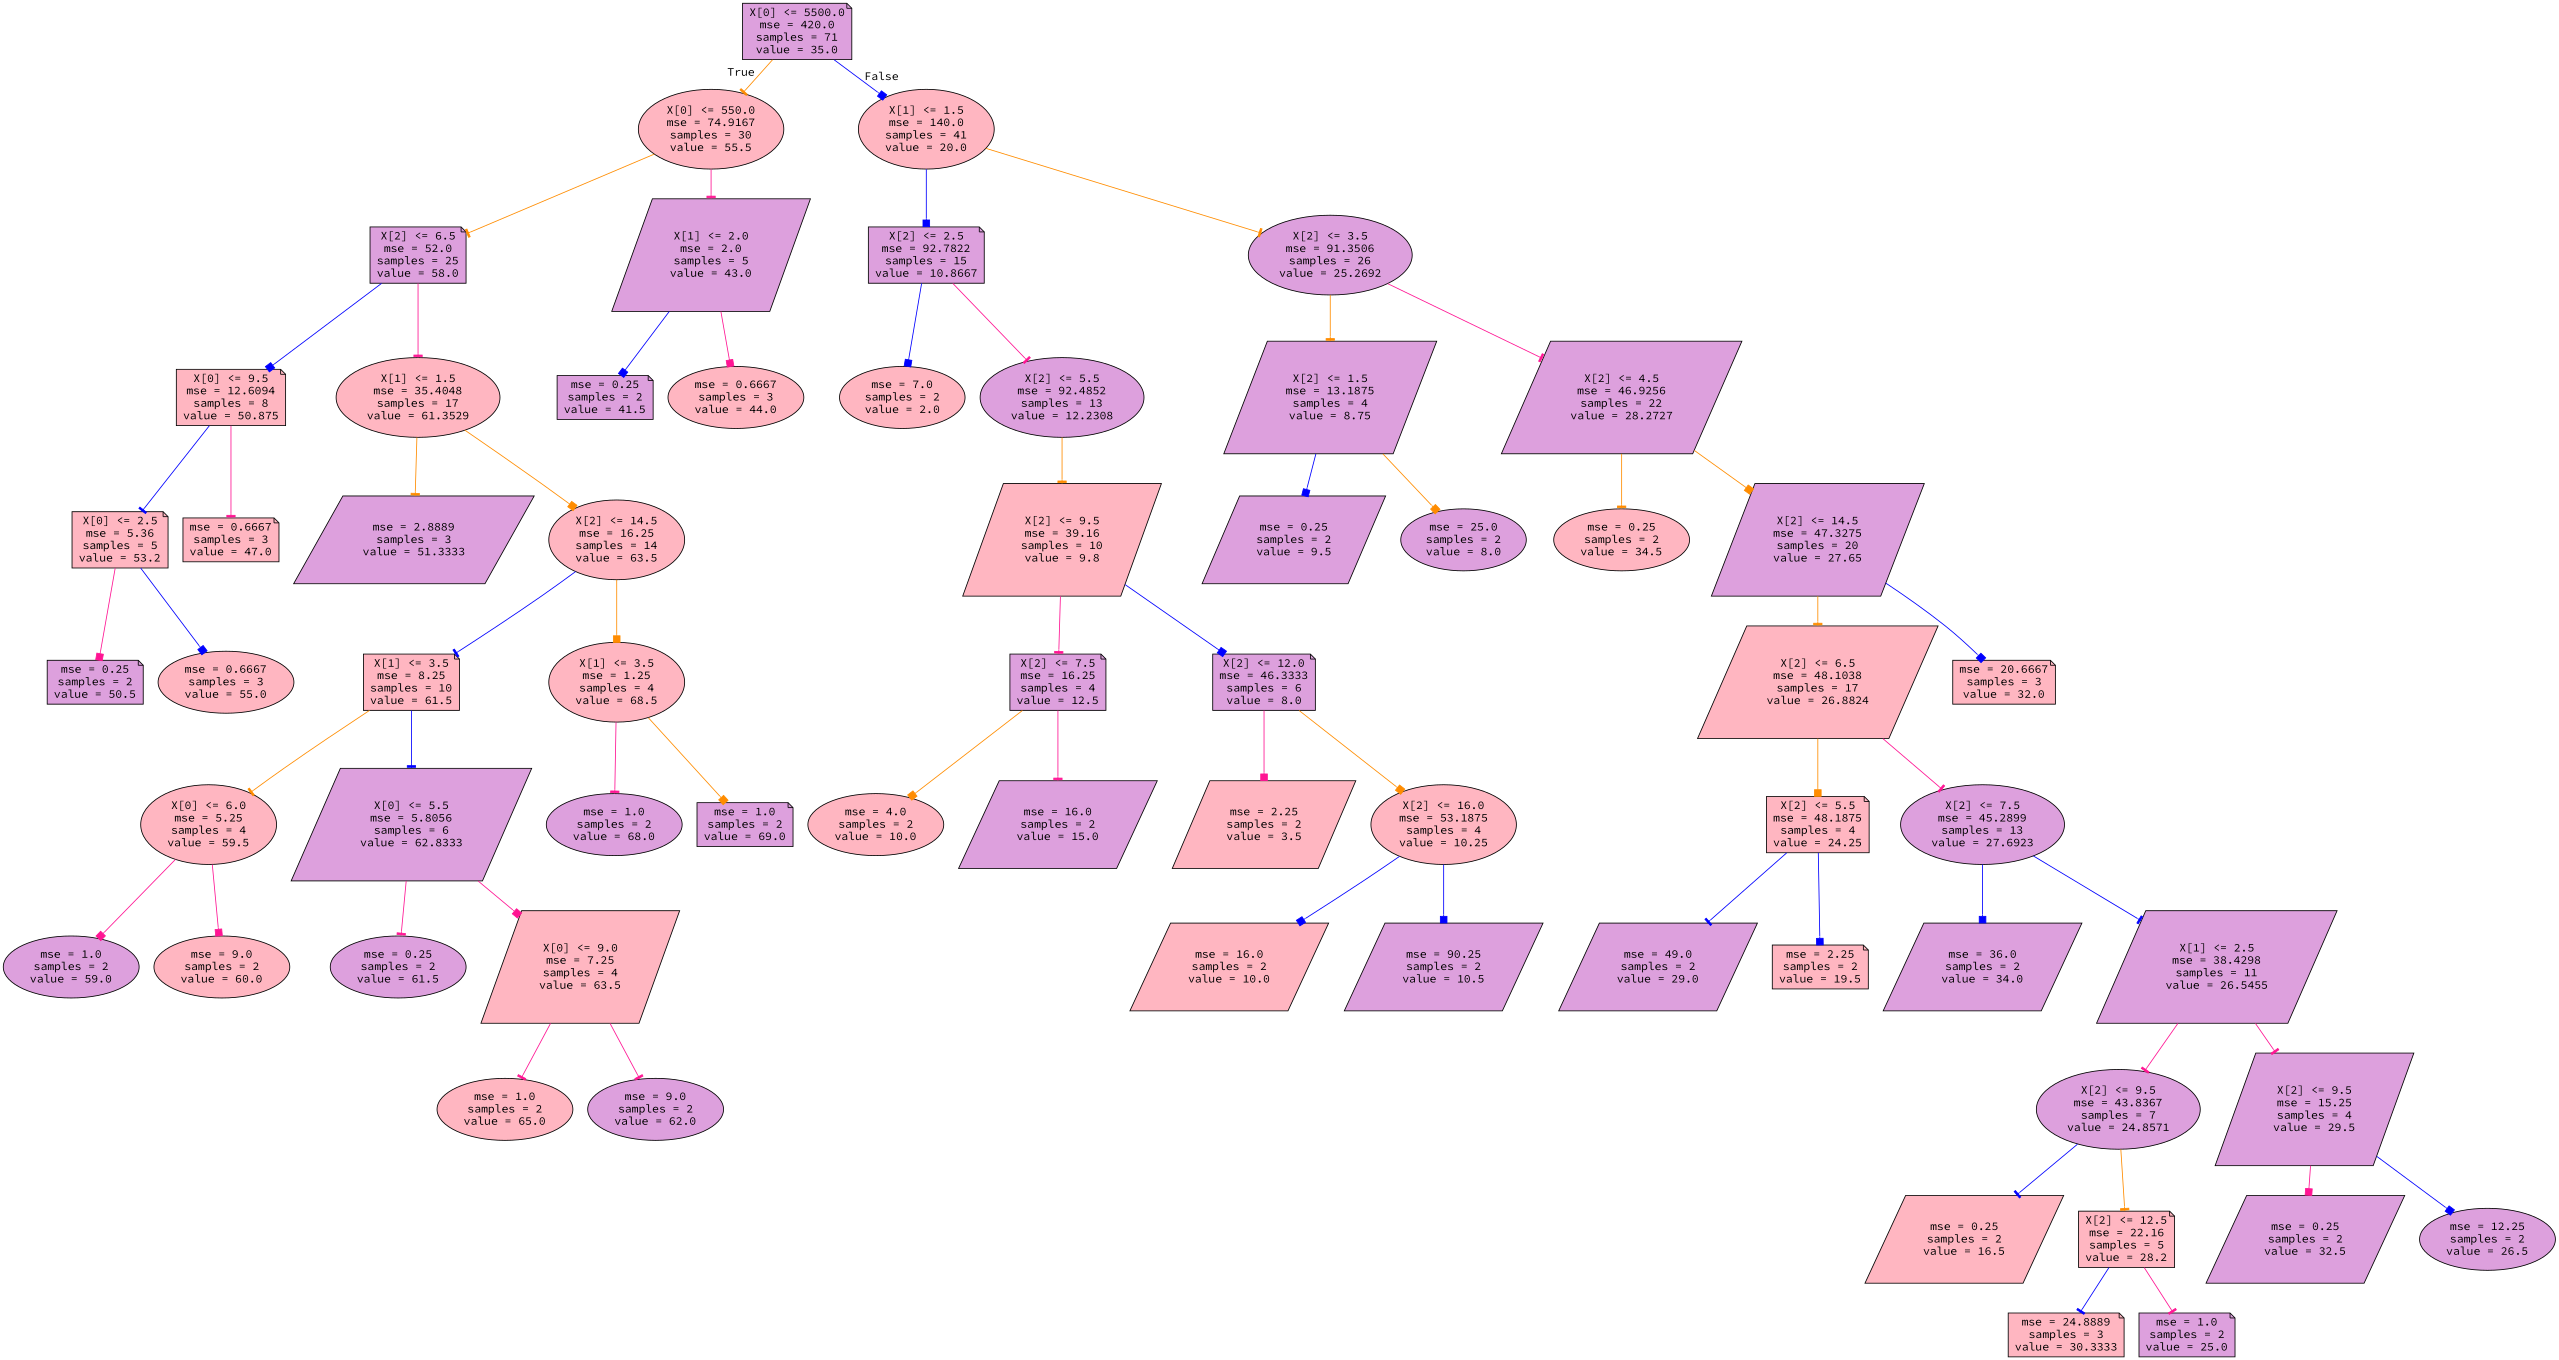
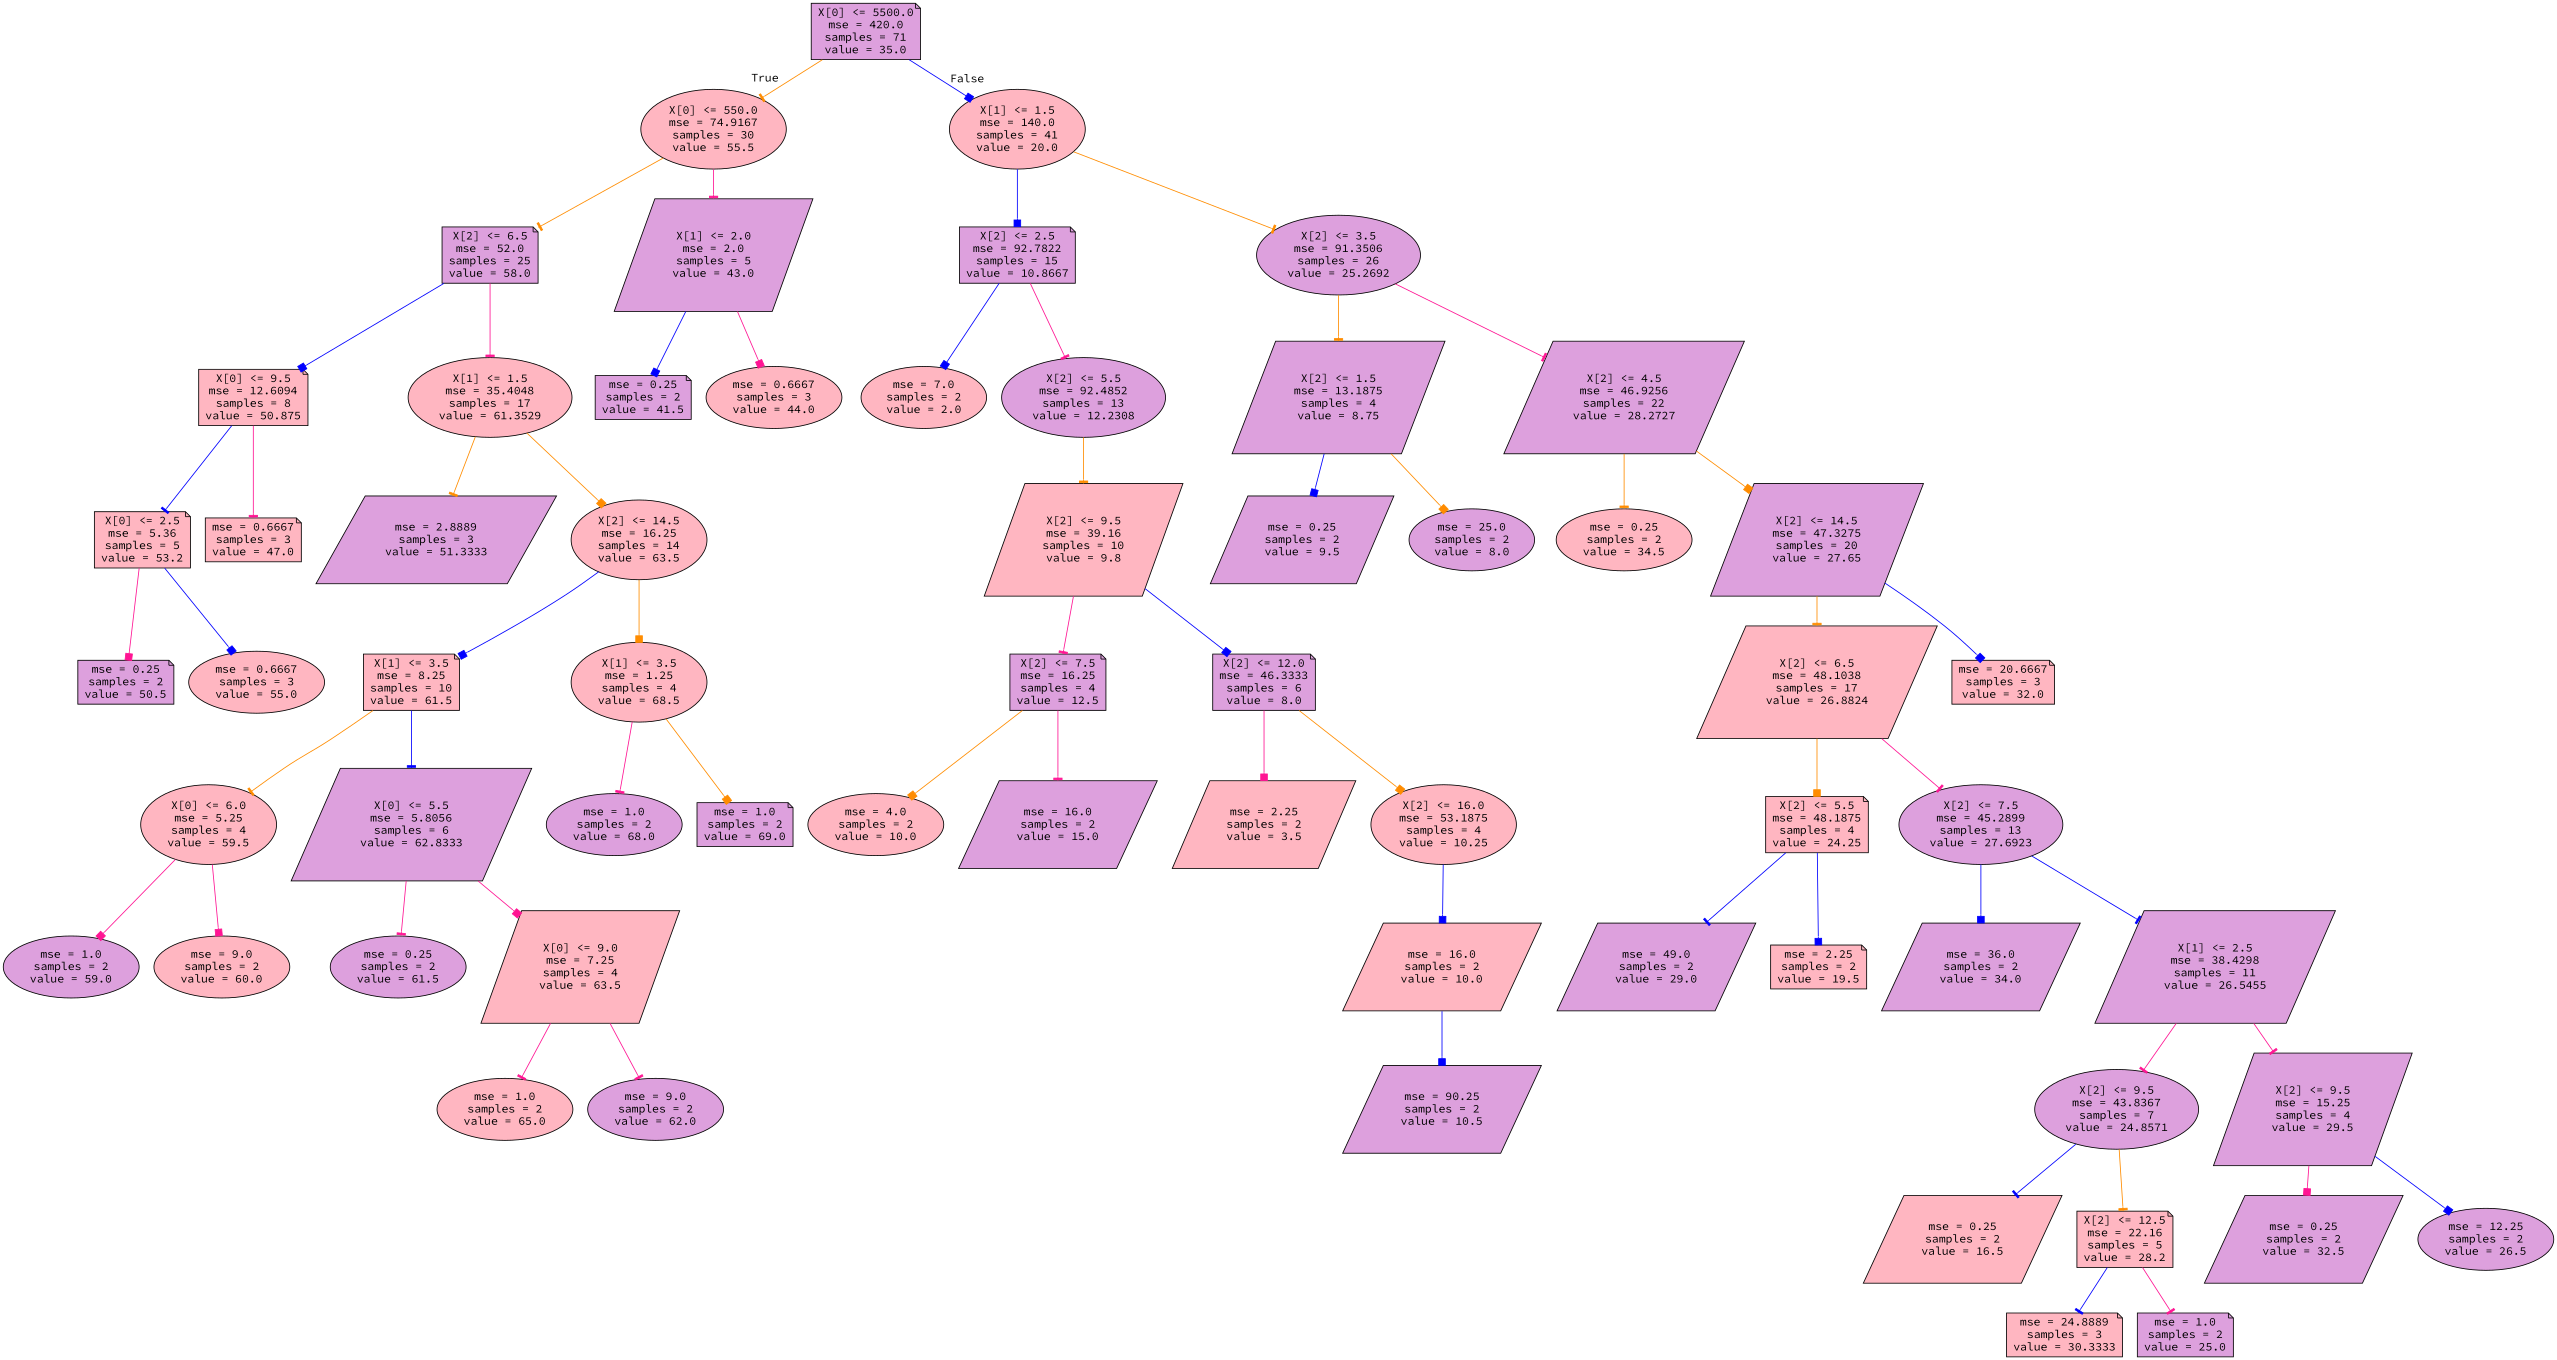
edge "X[2] <= 14.5 mse = 16.25 samples = 14 value = 63.5" -> "X[1] <= 3.5 mse = 8.25 samples = 10 value = 61.5": arrowhead tee -> box
edge "X[2] <= 16.0 mse = 53.1875 samples = 4 value = 10.25" -> "mse = 90.25 samples = 2 value = 10.5": now "mse = 16.0 samples = 2 value = 10.0" -> "mse = 90.25 samples = 2 value = 10.5"
